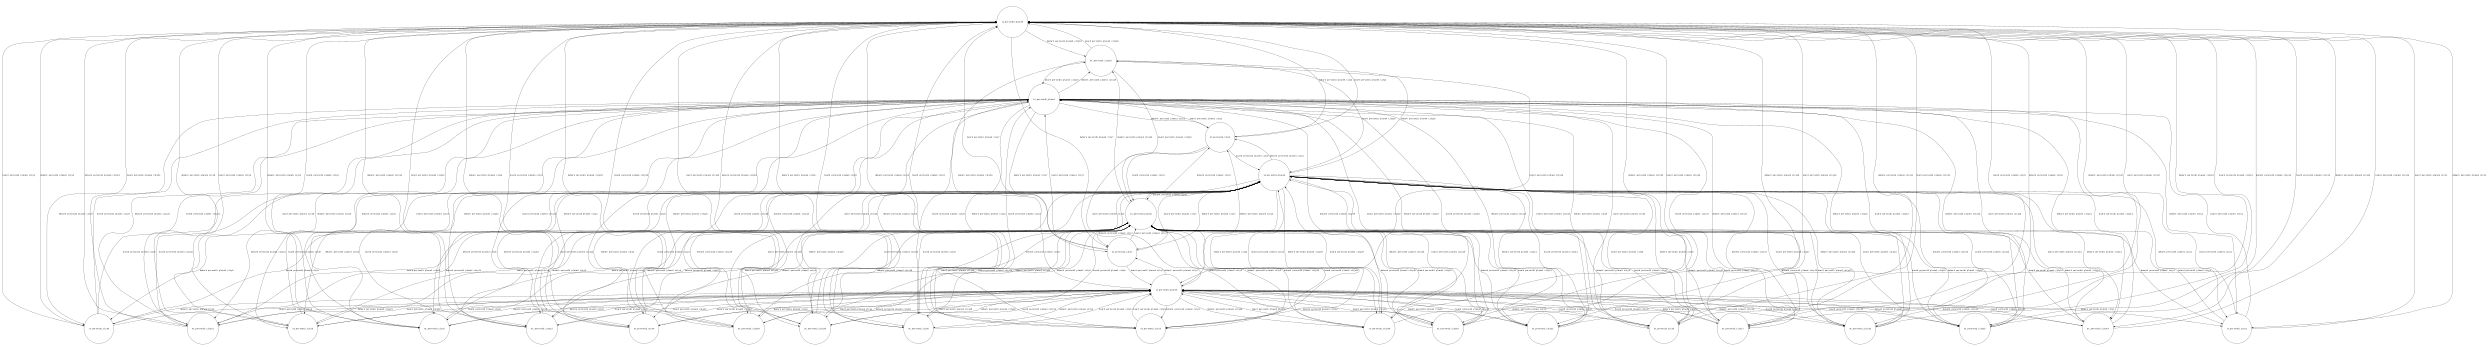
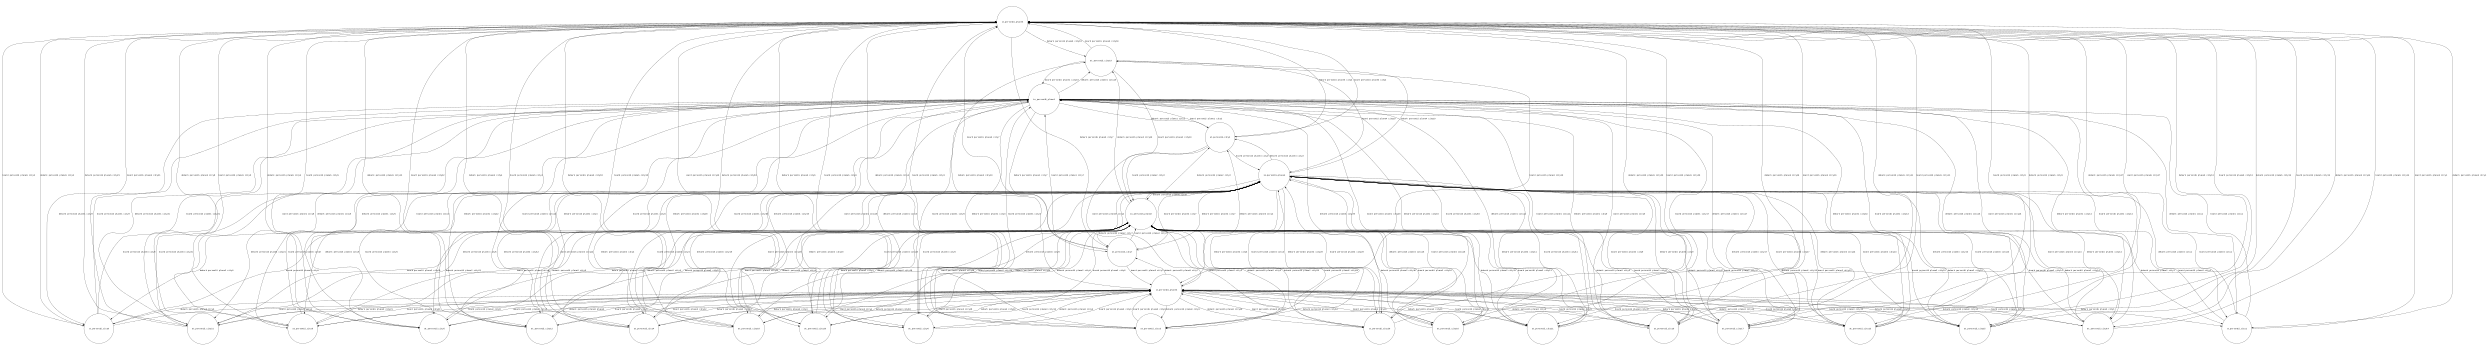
edge "at_person15_city4" -> "in_person15_plane2": added, label "board person15 plane2 city4"
edge "in_person15_plane3" -> "at_person15_city5": label "debark person15 plane3 city5" -> "debark person15 plane3 plane5"
